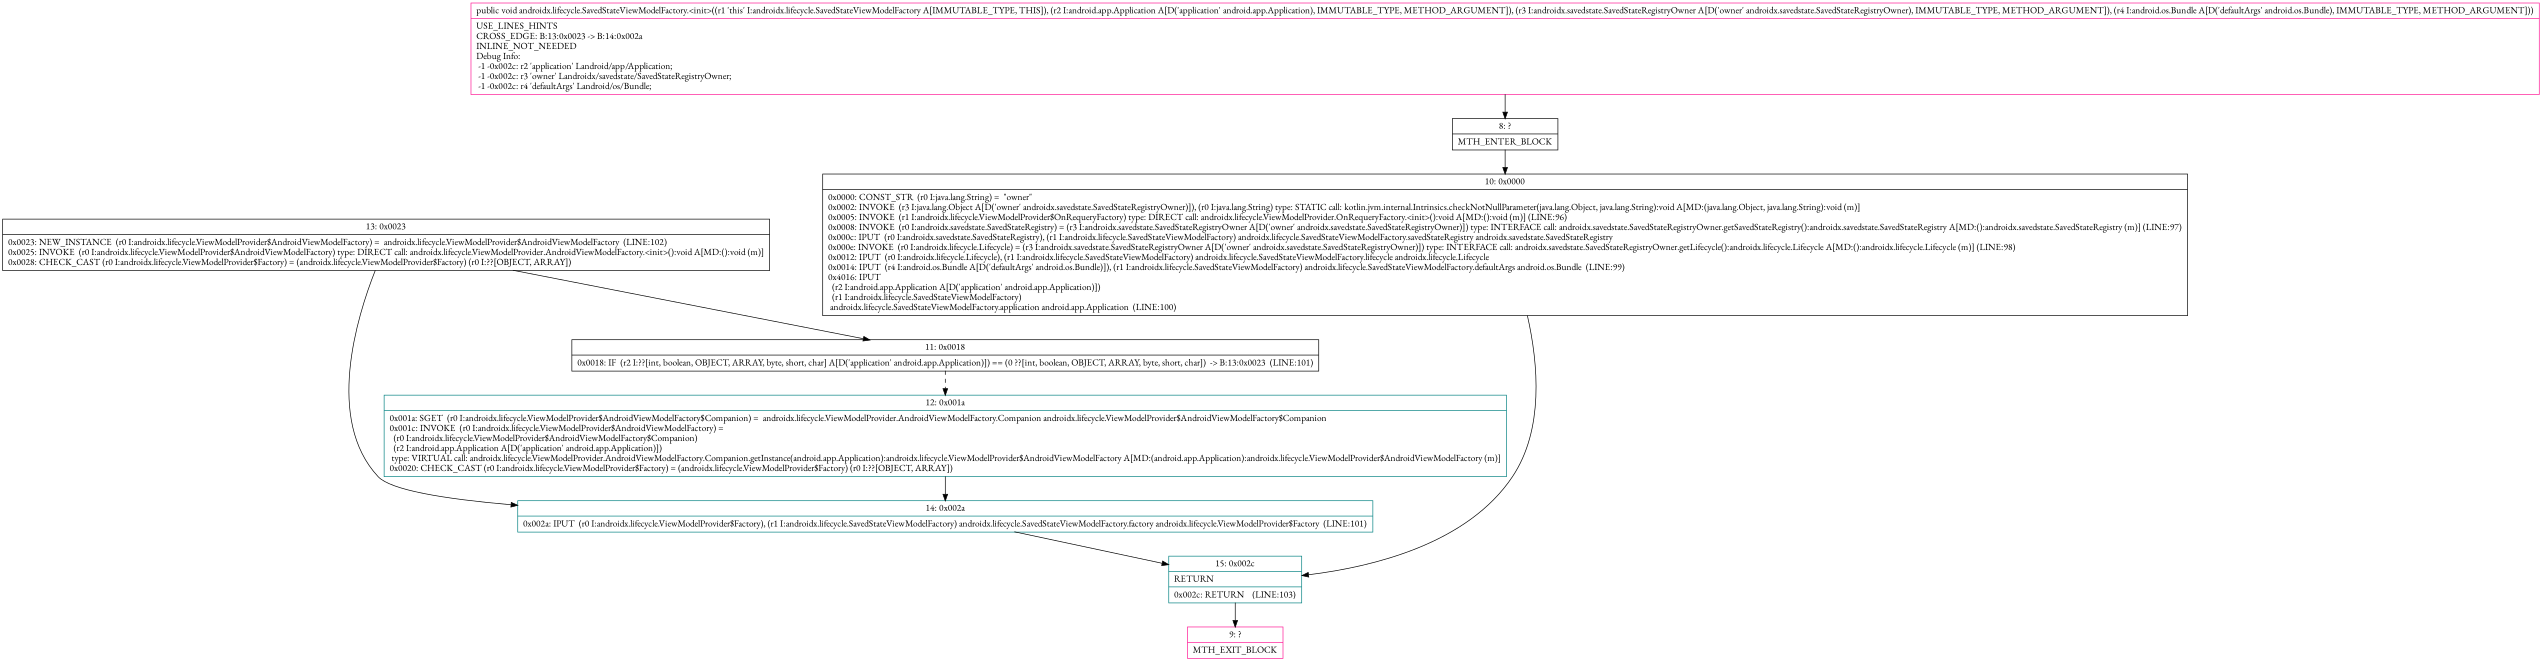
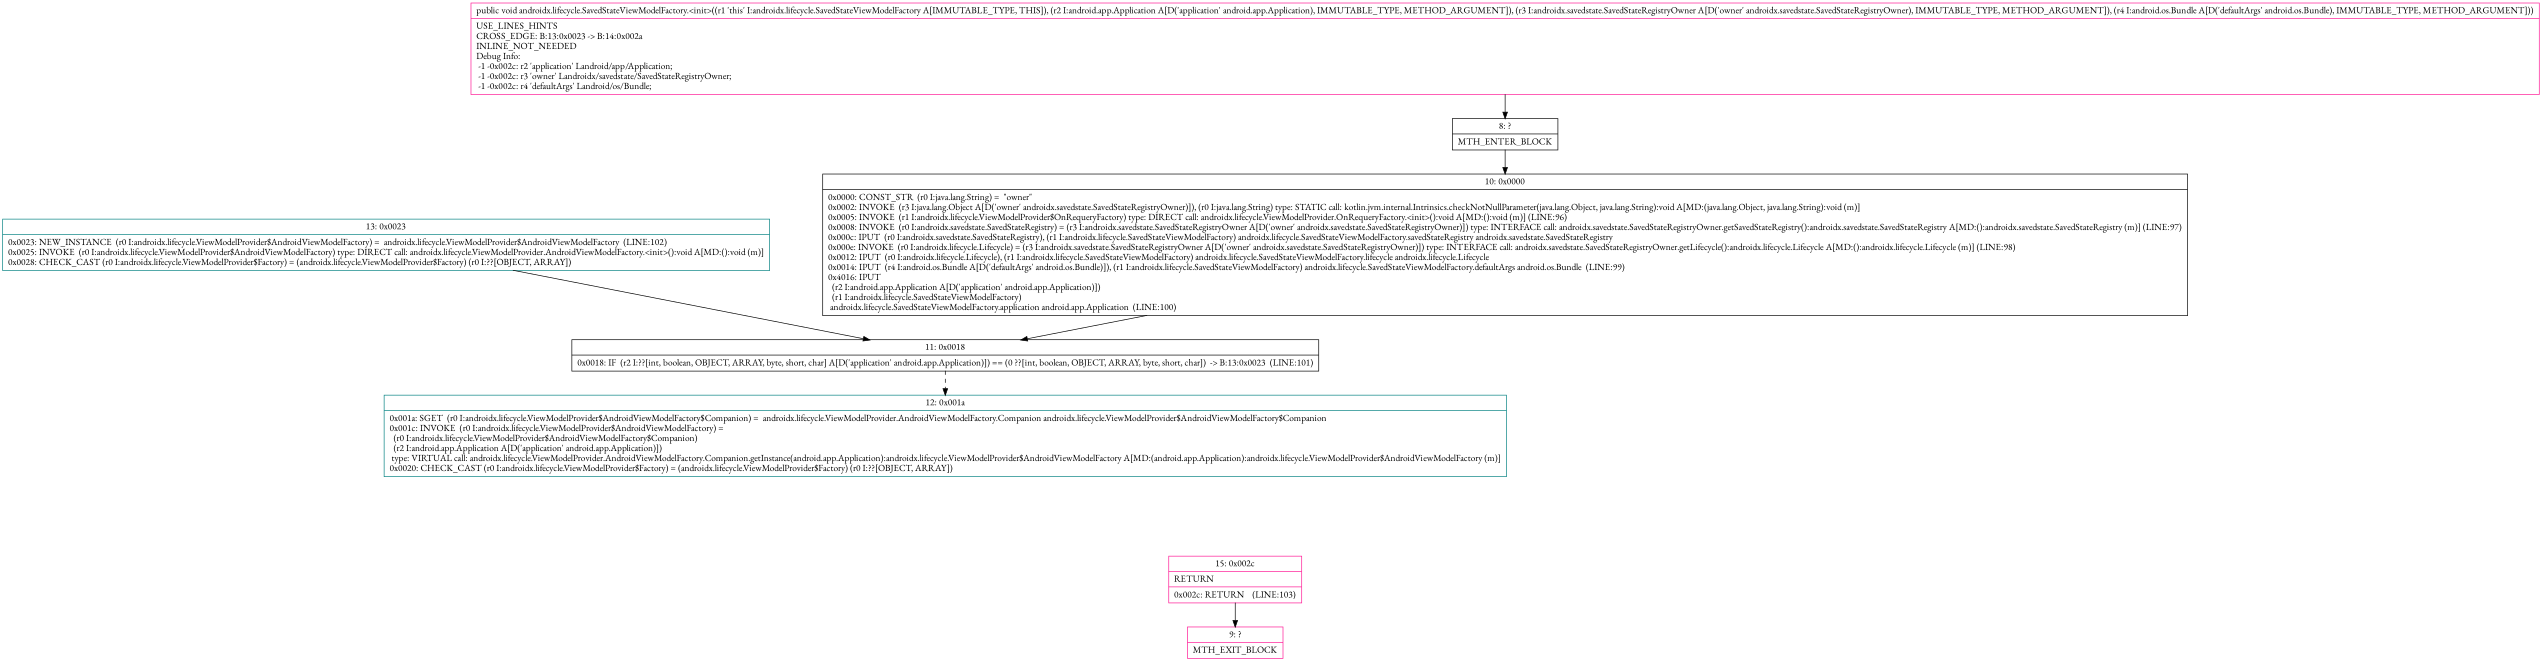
node "13: 0x0023": color black -> teal
edge "10: 0x0000" -> "15: 0x002c": now "10: 0x0000" -> "11: 0x0018"
node "14: 0x002a": removed
node "15: 0x002c": color teal -> deeppink
